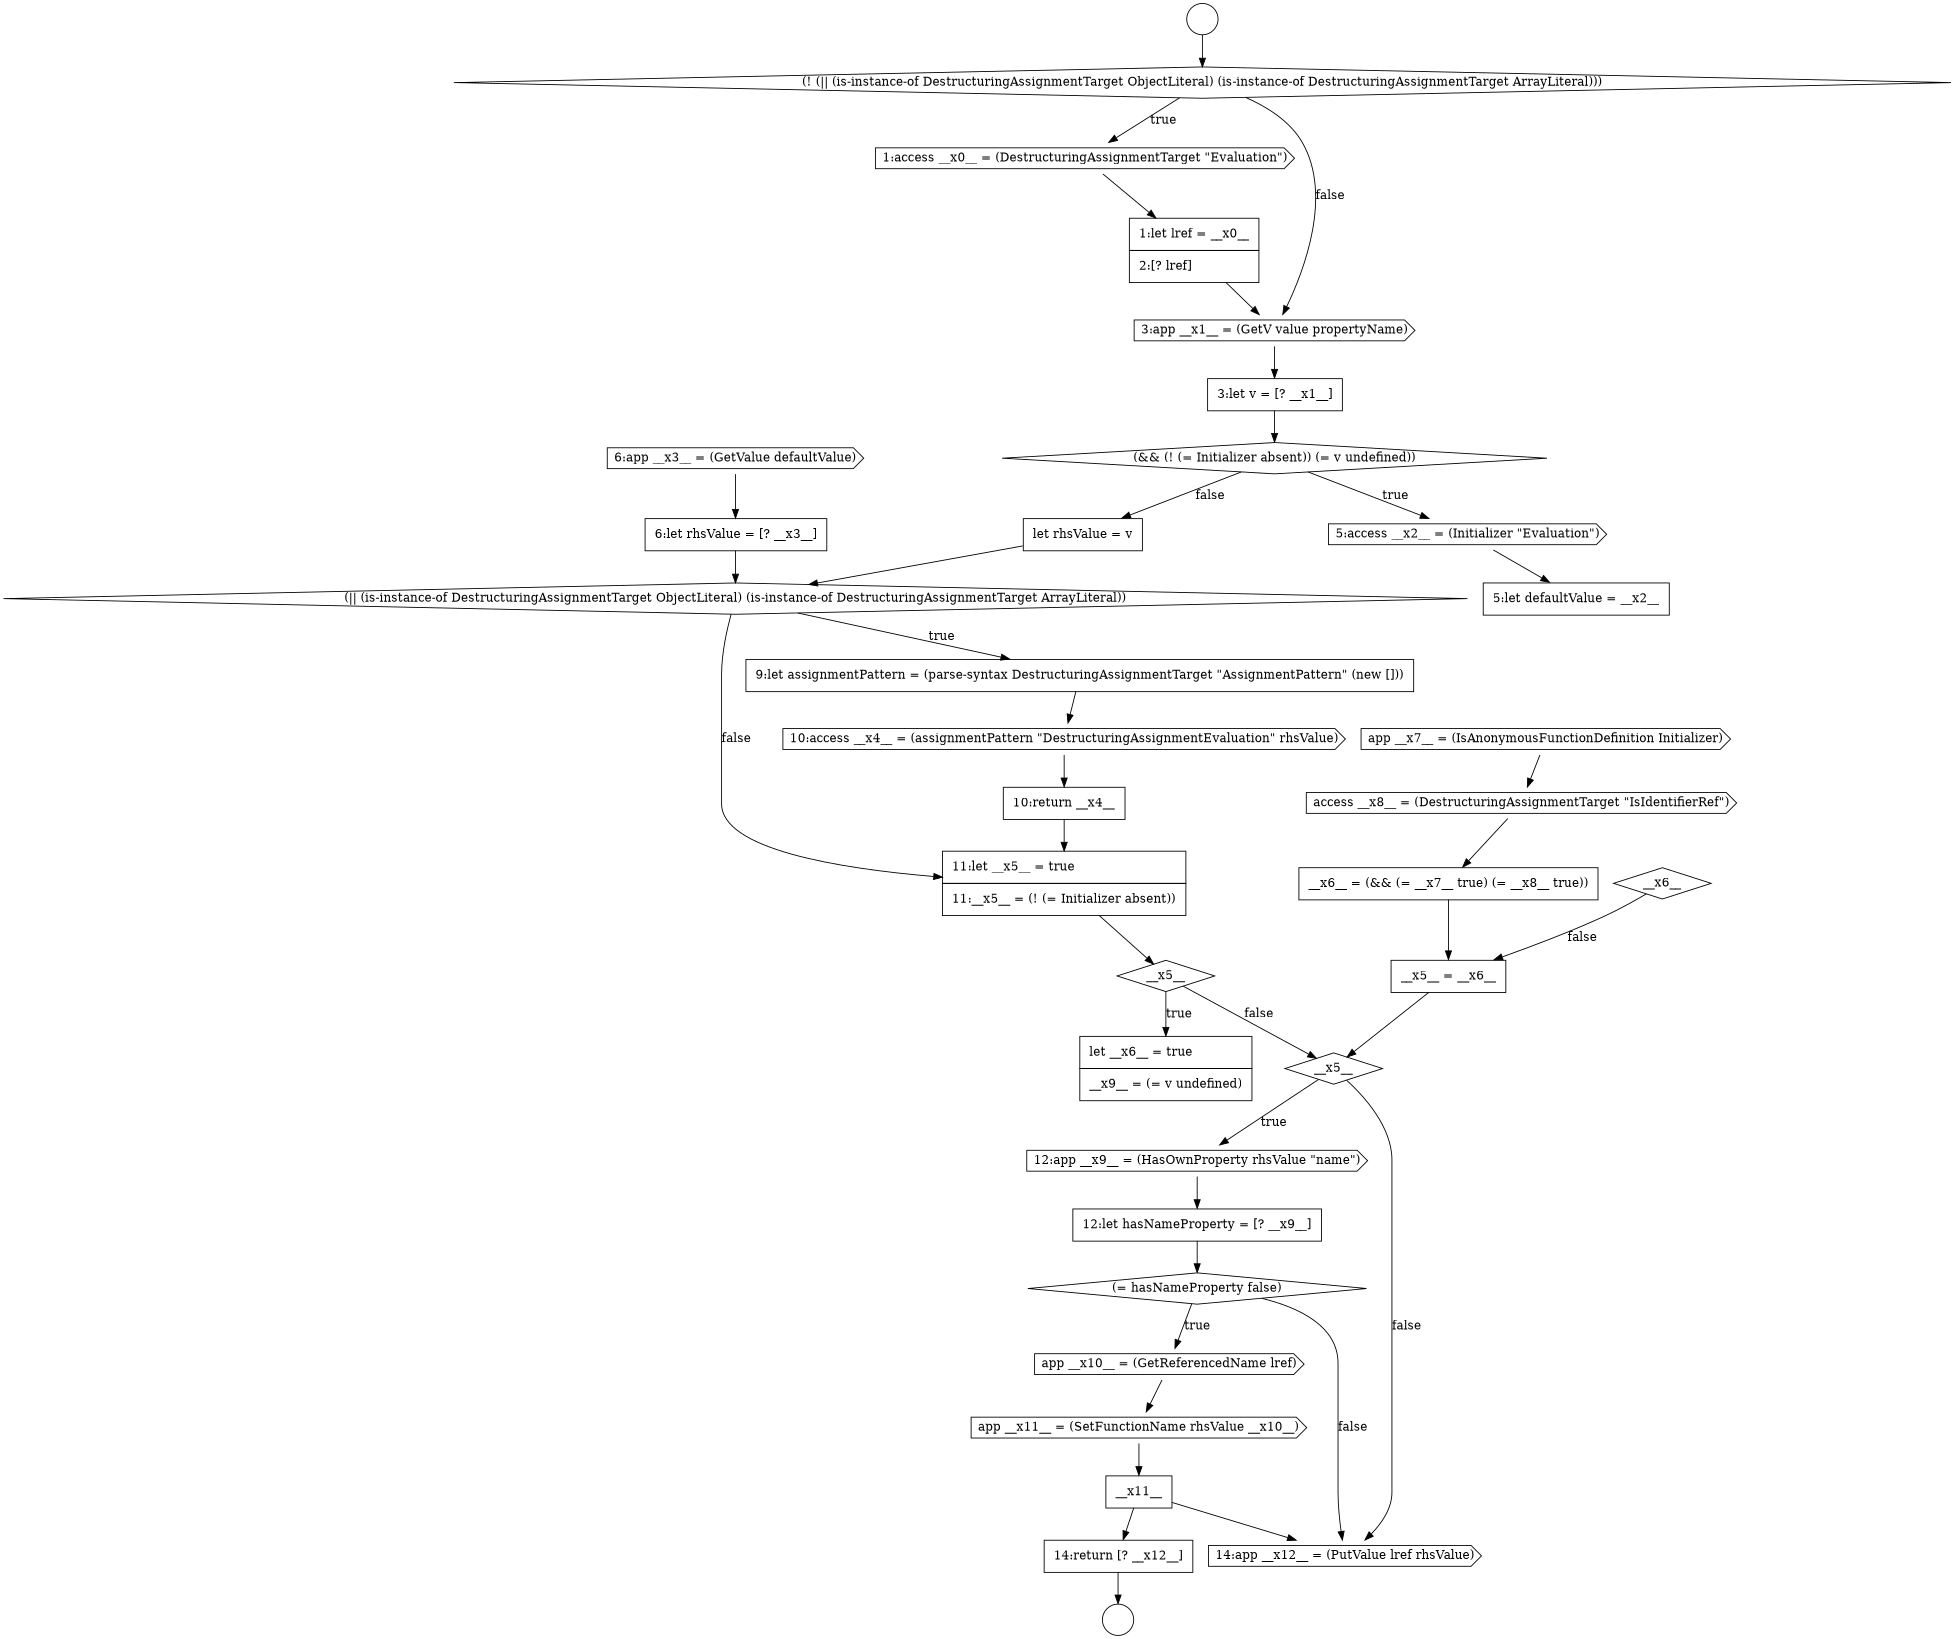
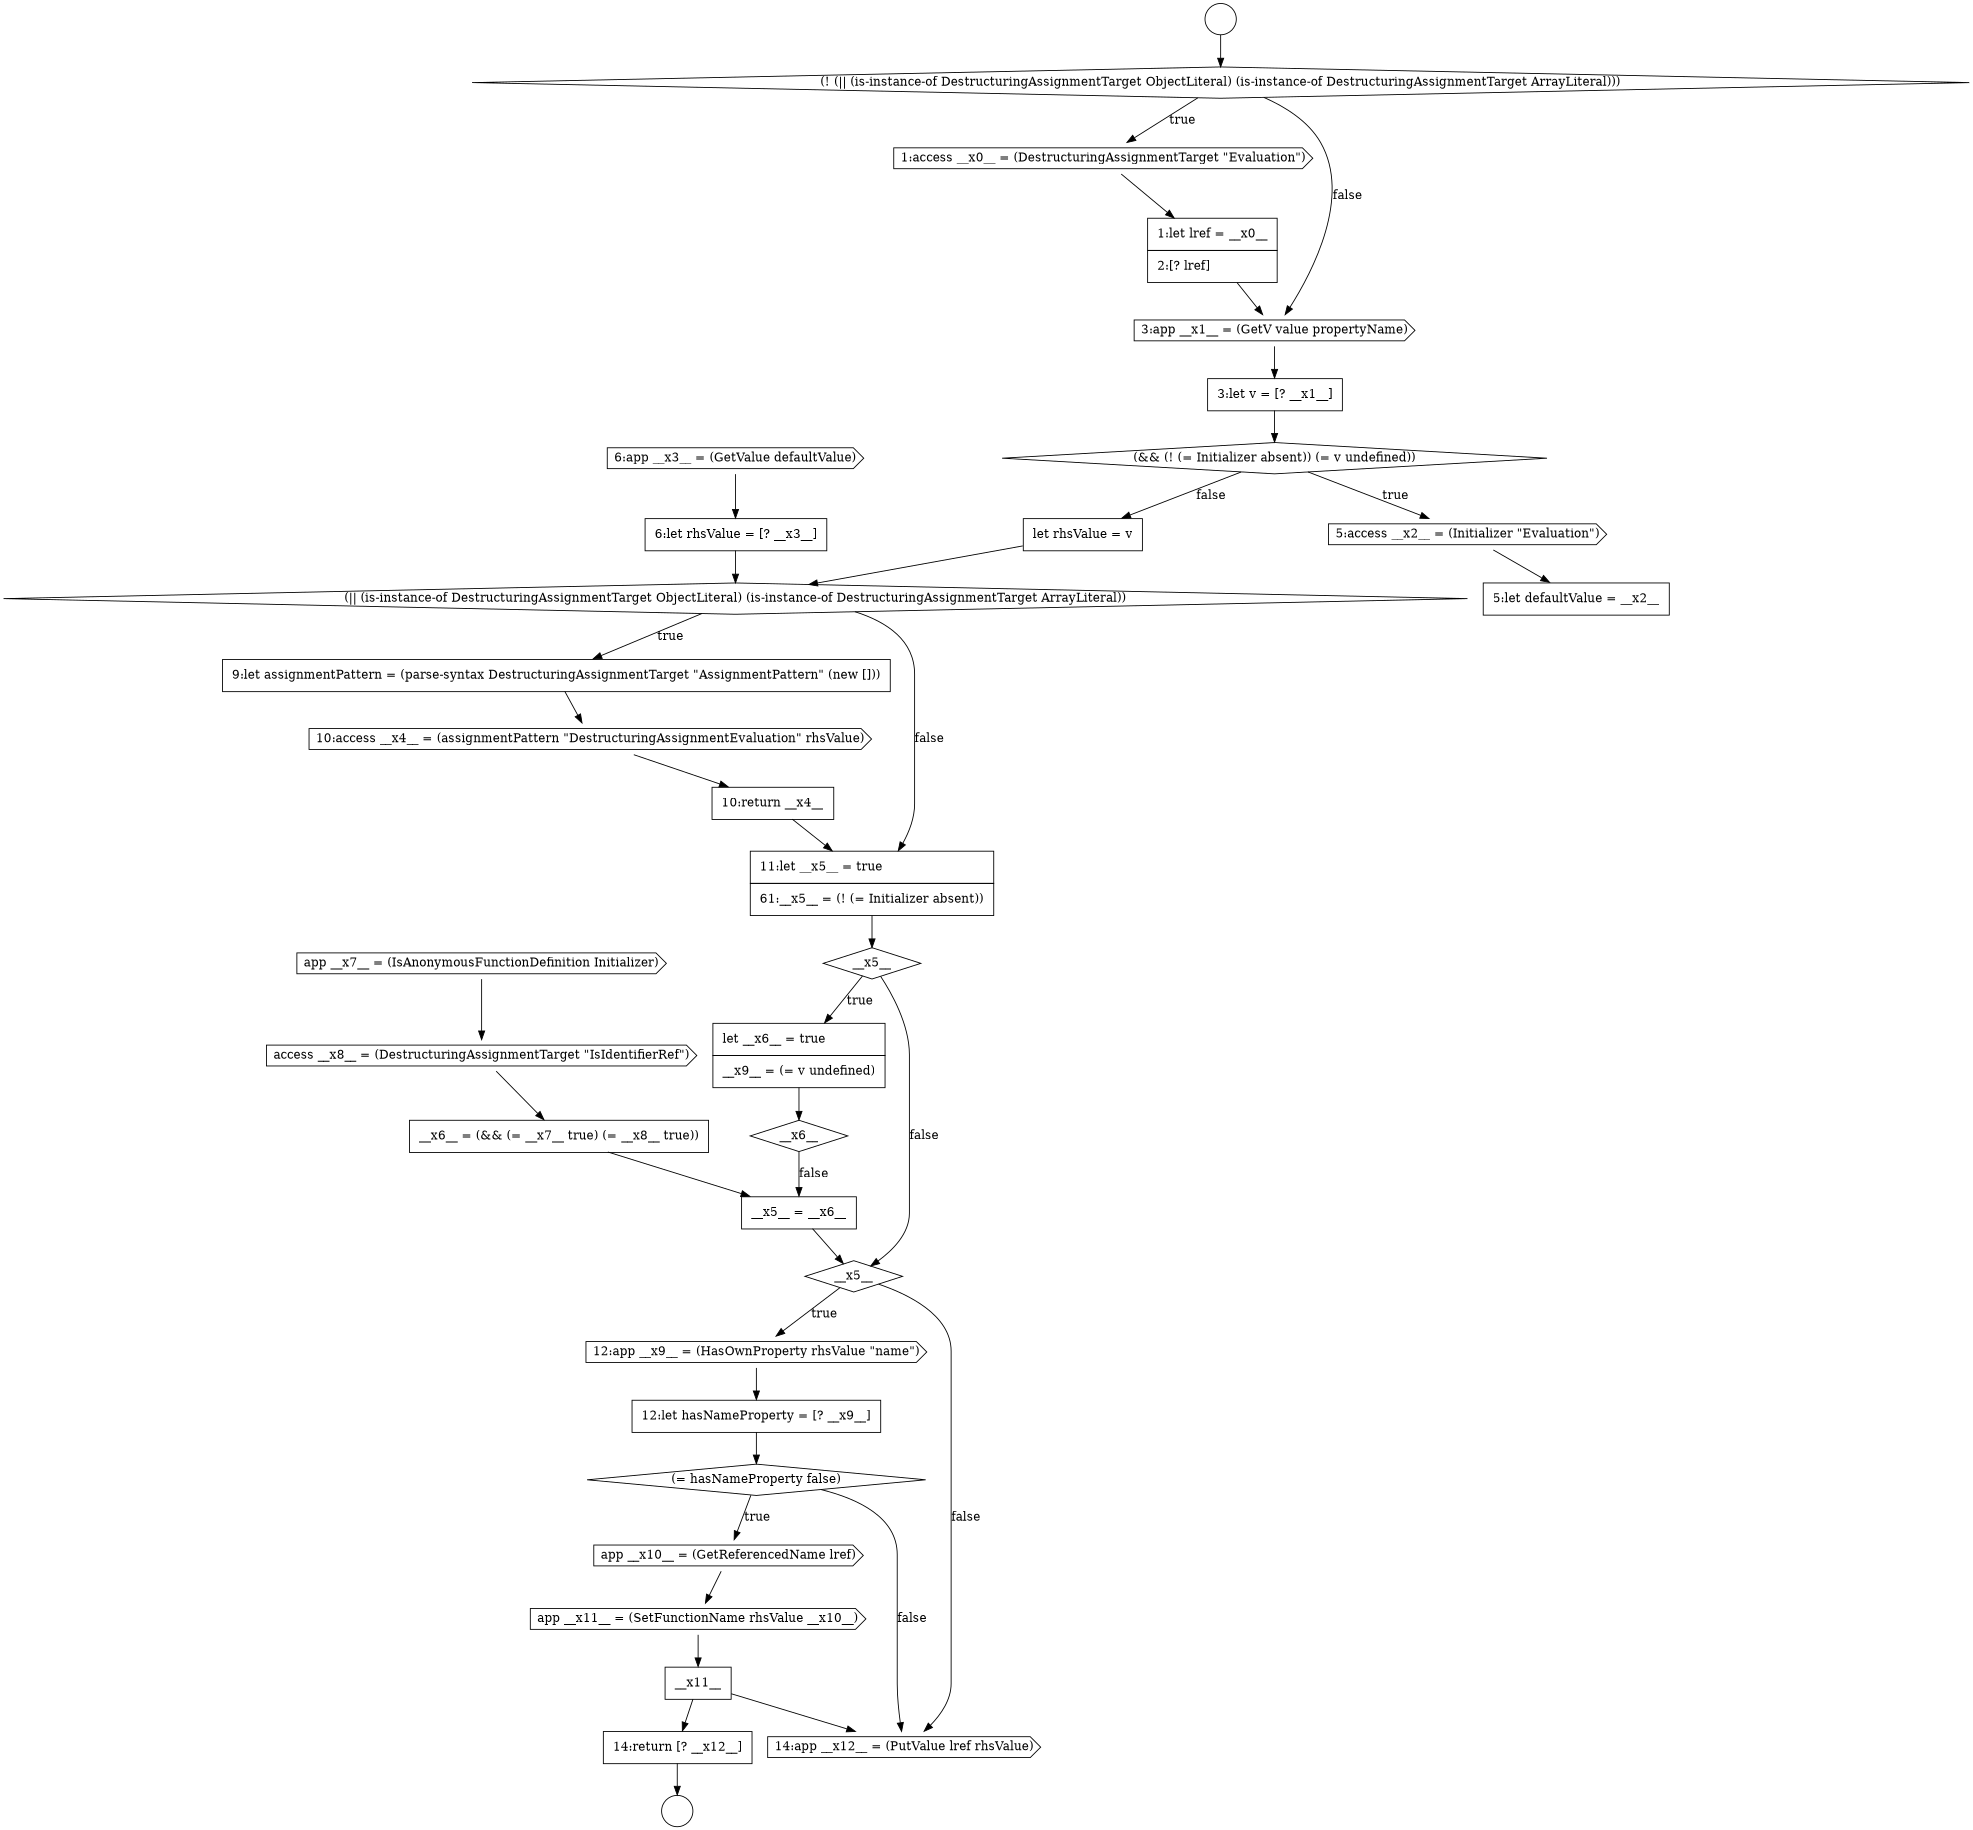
node "11:let __x5__ = true": text "11:__x5__ = (! (= Initializer absent))" -> "61:__x5__ = (! (= Initializer absent))"
edge "let __x6__ = true" -> "__x6__": added
